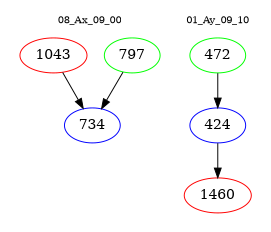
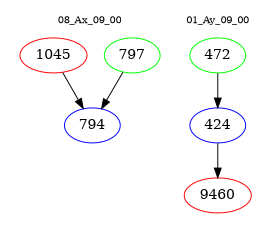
cluster "01_Ay_09_10": label "01_Ay_09_10" -> "01_Ay_09_00"
node "1043": label "1043" -> "1045"
node "734": label "734" -> "794"
node "1460": label "1460" -> "9460"
